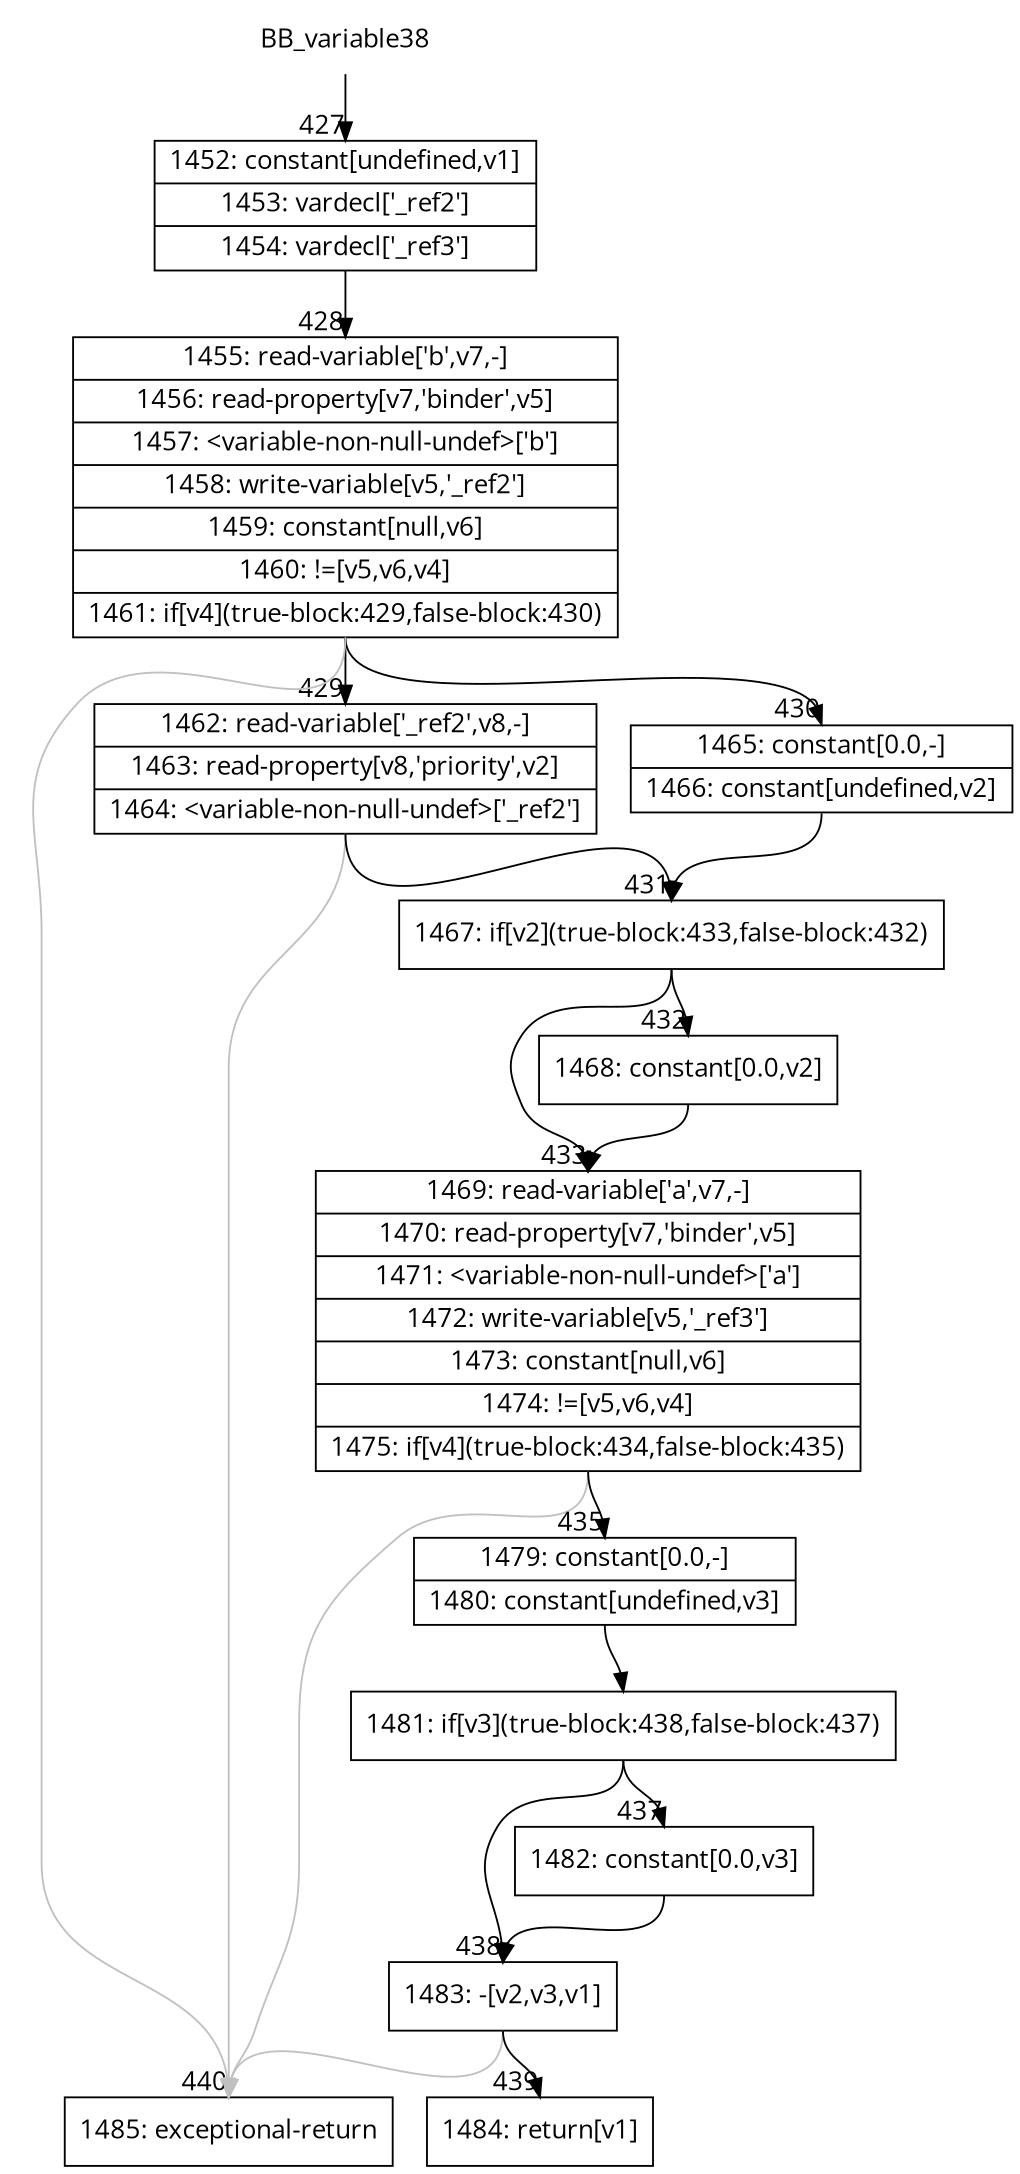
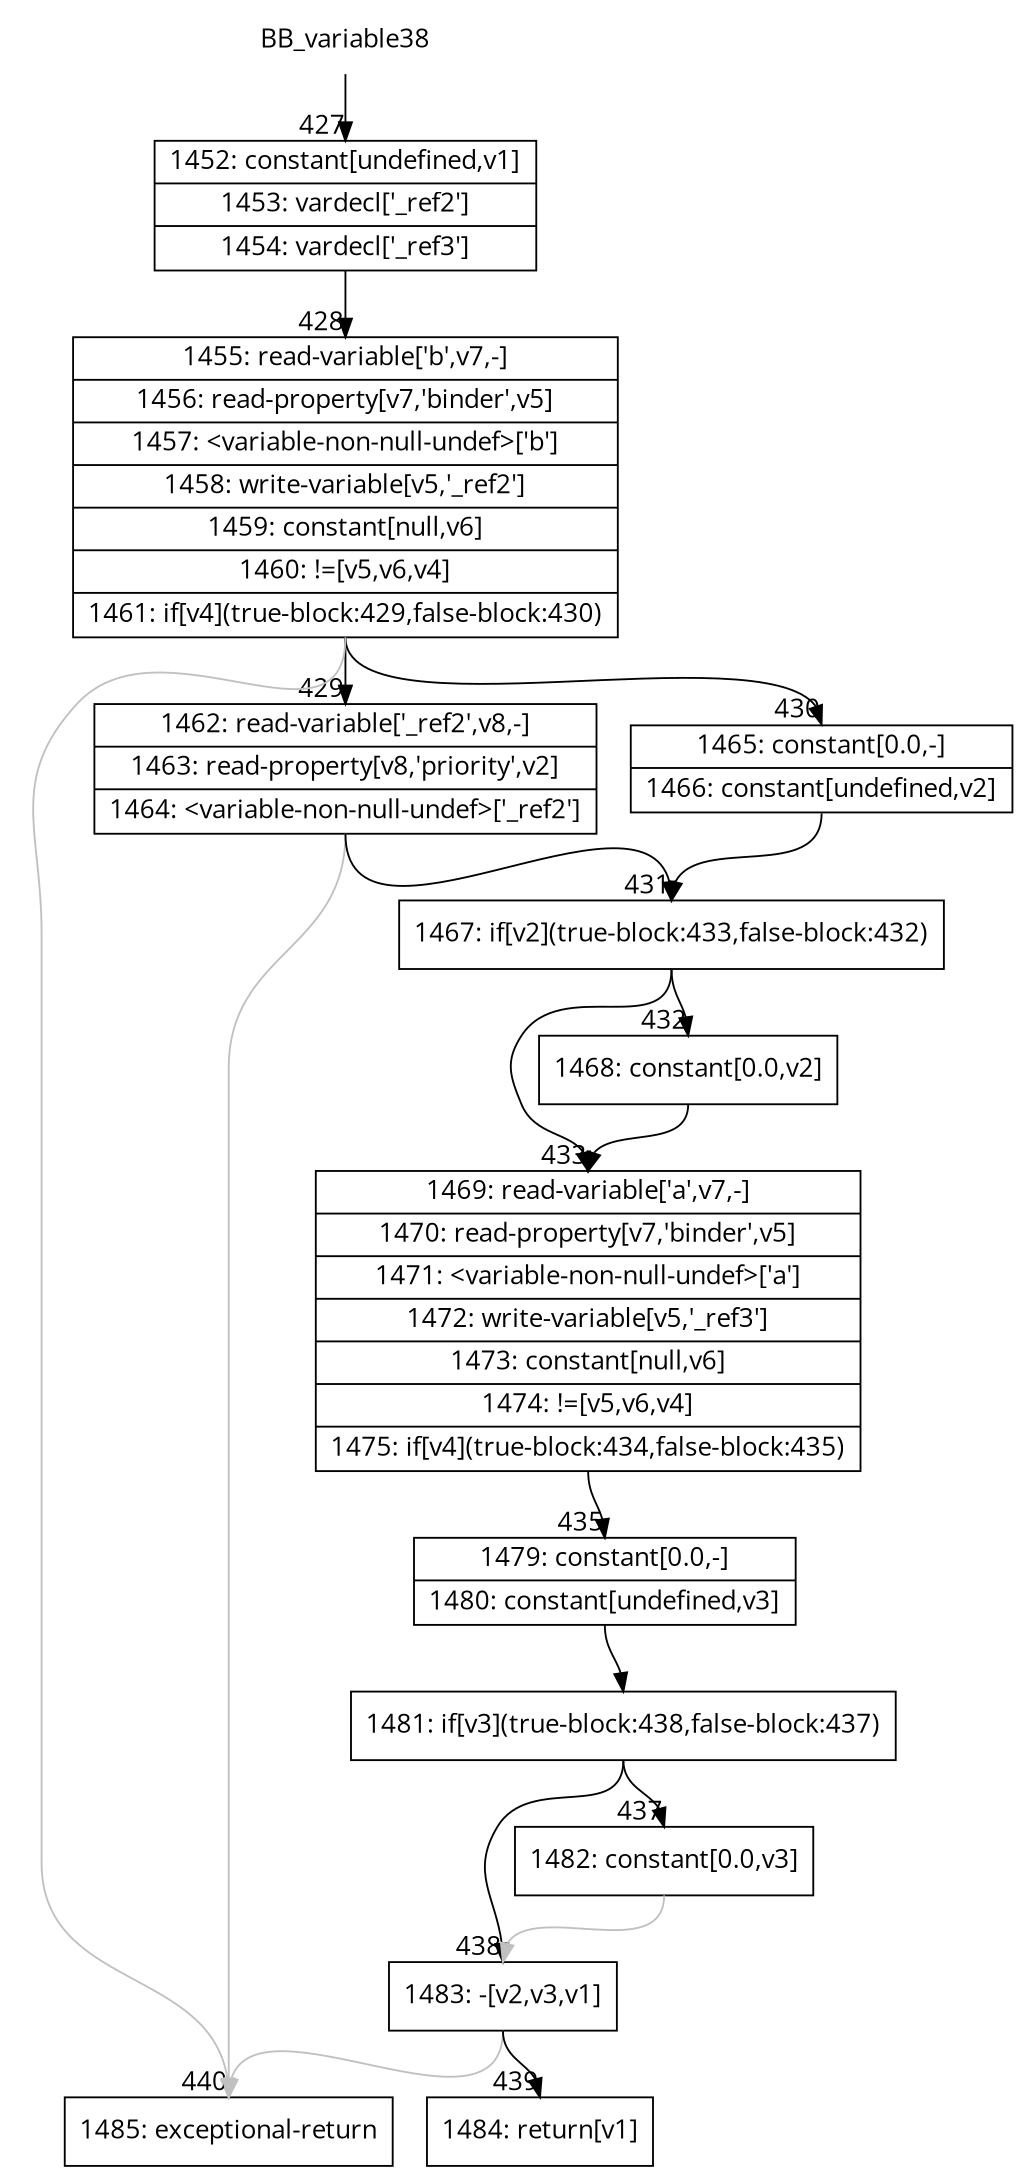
edge "1469: read-variable['a',v7,-]" -> "1485: exceptional-return": removed
edge "1482: constant[0.0,v3]" -> "1483: -[v2,v3,v1]": color black -> gray
